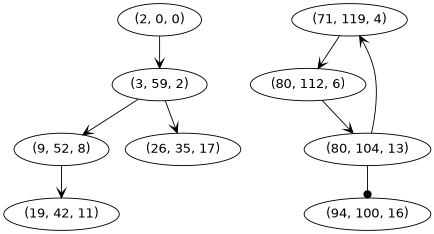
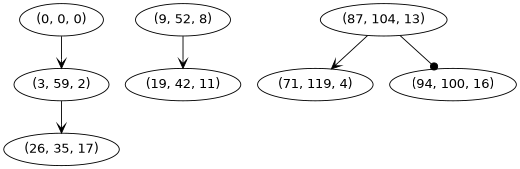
node "(2, 0, 0)": label "(2, 0, 0)" -> "(0, 0, 0)"
node "(80, 112, 6)": removed
edge "(3, 59, 2)" -> "(9, 52, 8)": removed
node "(80, 104, 13)": label "(80, 104, 13)" -> "(87, 104, 13)"
